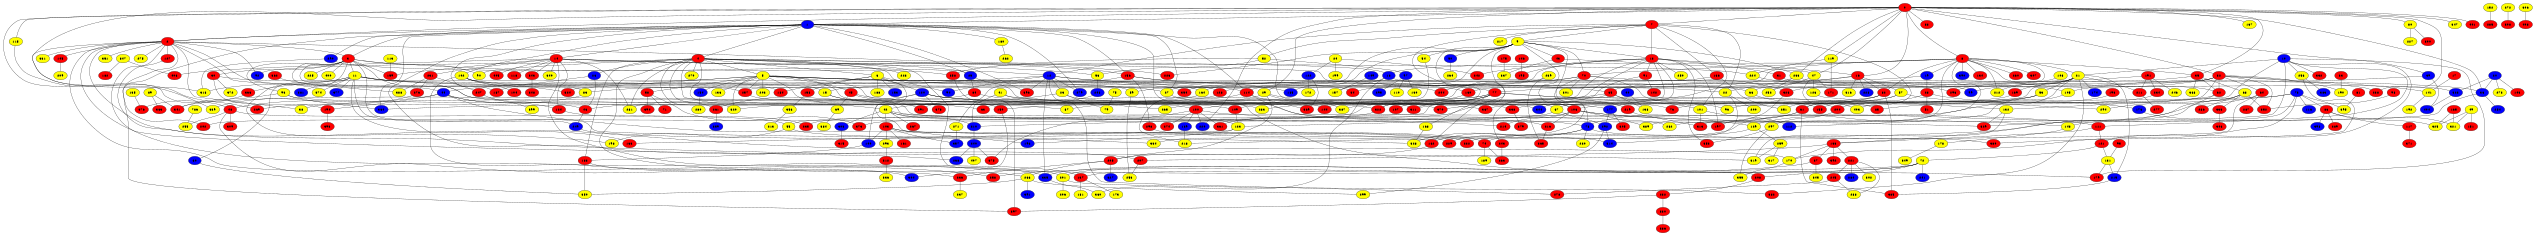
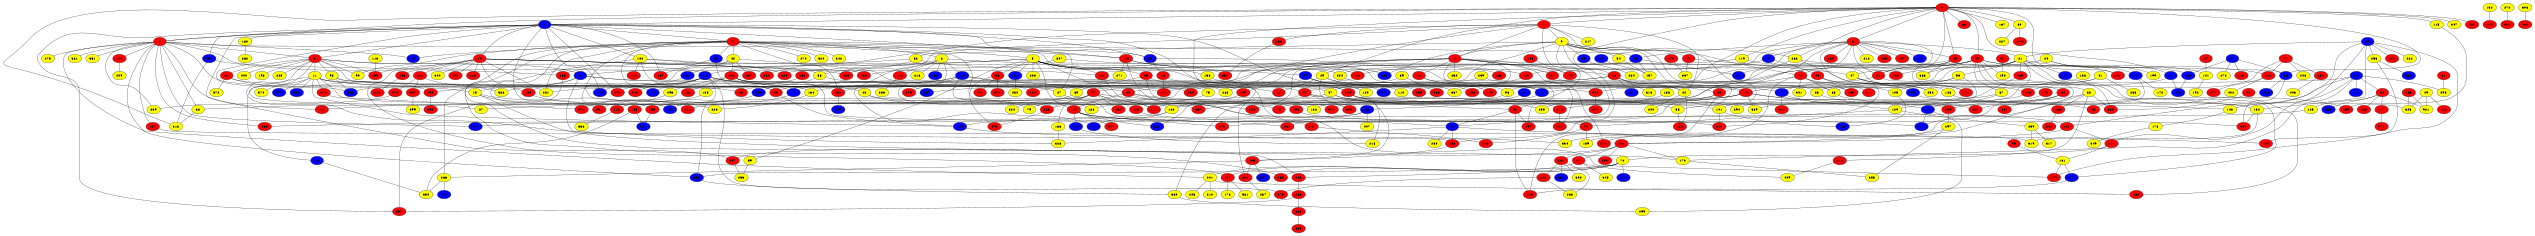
node "342": added
edge "9" -- "59": removed
edge "5" -- "66": now "136" -- "66"
edge "56" -- "57": added
edge "21" -- "212": now "21" -- "368"
edge "11" -- "318": now "38" -- "318"
edge "5" -- "320": removed
node "402": added
edge "47" -- "403": removed
edge "23" -- "42": removed
edge "41" -- "67": now "41" -- "83"
edge "96" -- "188": added
edge "164" -- "320": now "164" -- "223"
edge "54" -- "265": now "54" -- "157"
node "786": label "786" -> "186"
node "251": removed
node "125": added
edge "356" -- "213": now "6" -- "213"
edge "42" -- "282": removed
node "321": label "321" -> "921"
edge "68" -- "218": now "68" -- "189"
edge "55" -- "198": removed
edge "11" -- "170": now "15" -- "170"
node "409": added
edge "266" -- "299": now "360" -- "299"
node "181": label "181" -> "581"
node "310": added
